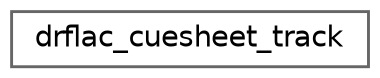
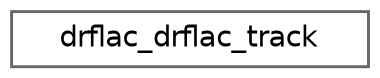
node "drflac_cuesheet_track": label "drflac_cuesheet_track" -> "drflac_drflac_track"
